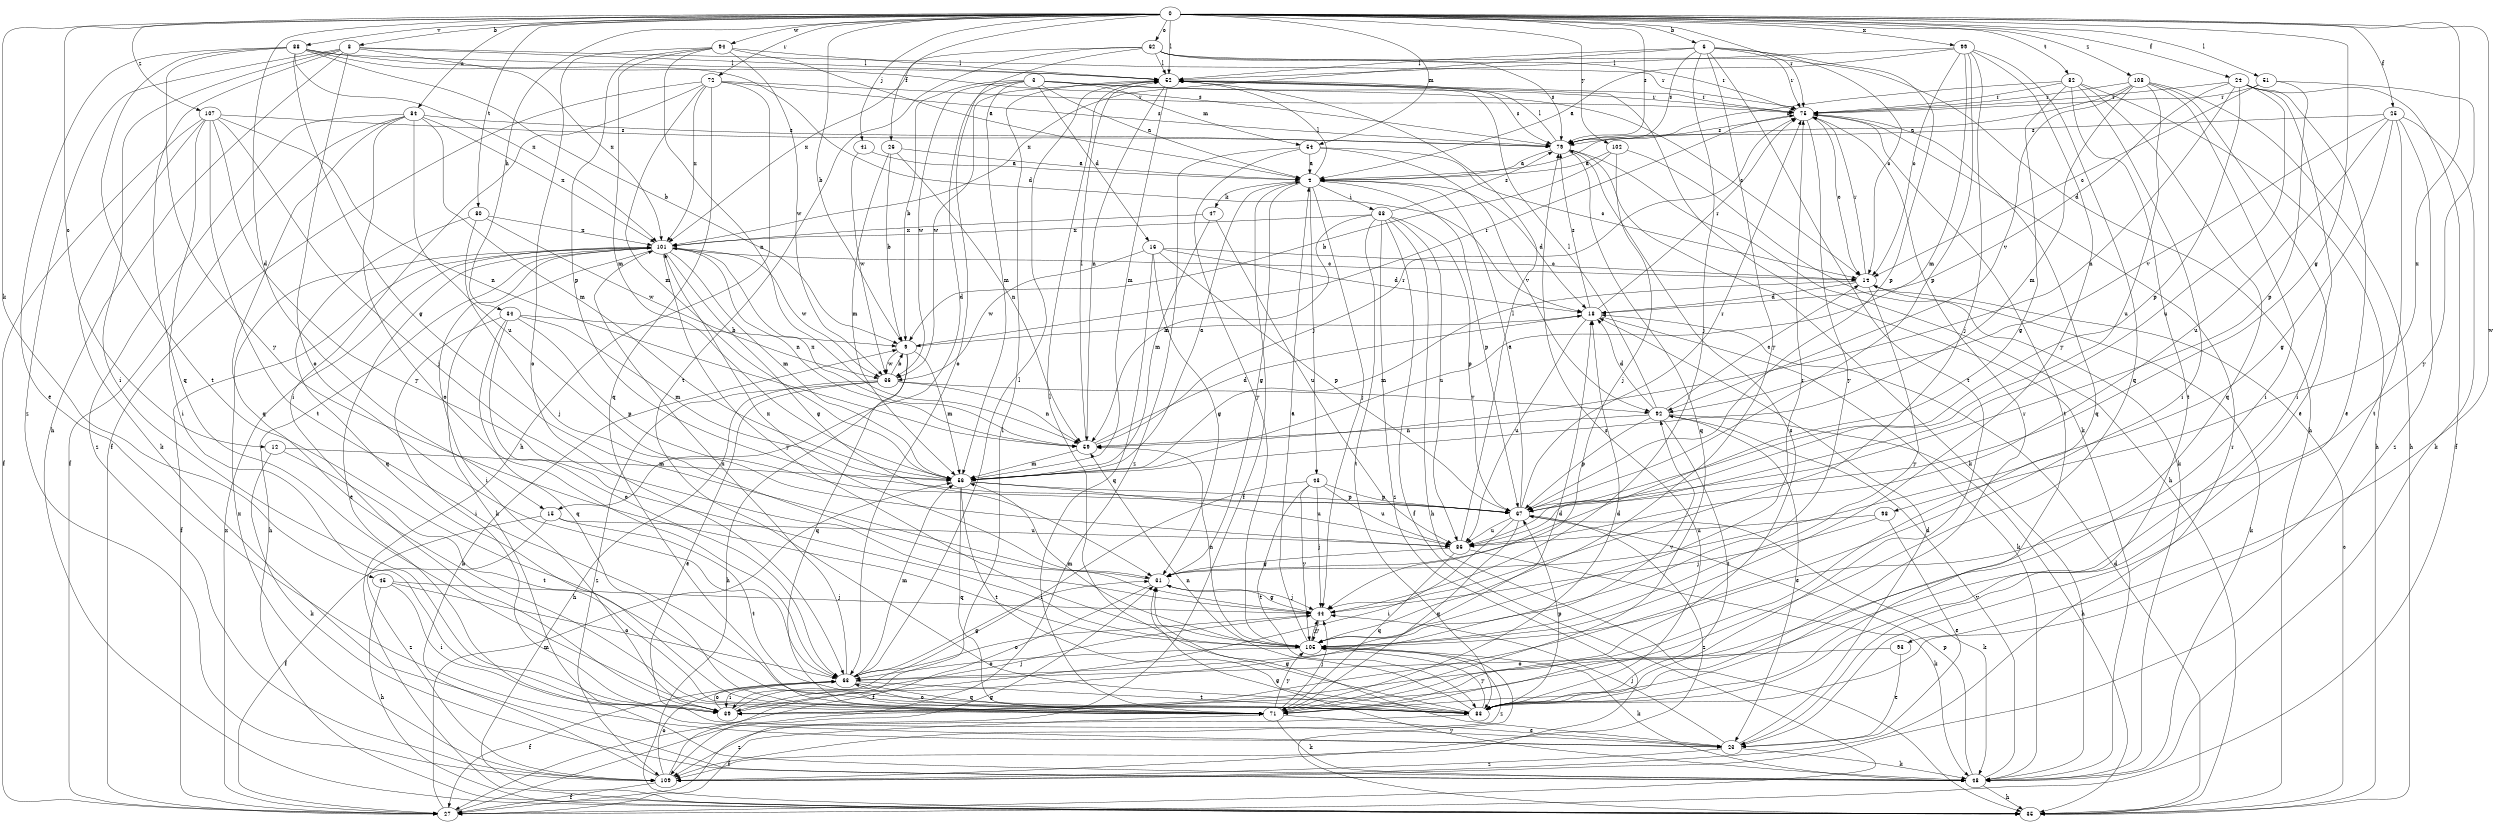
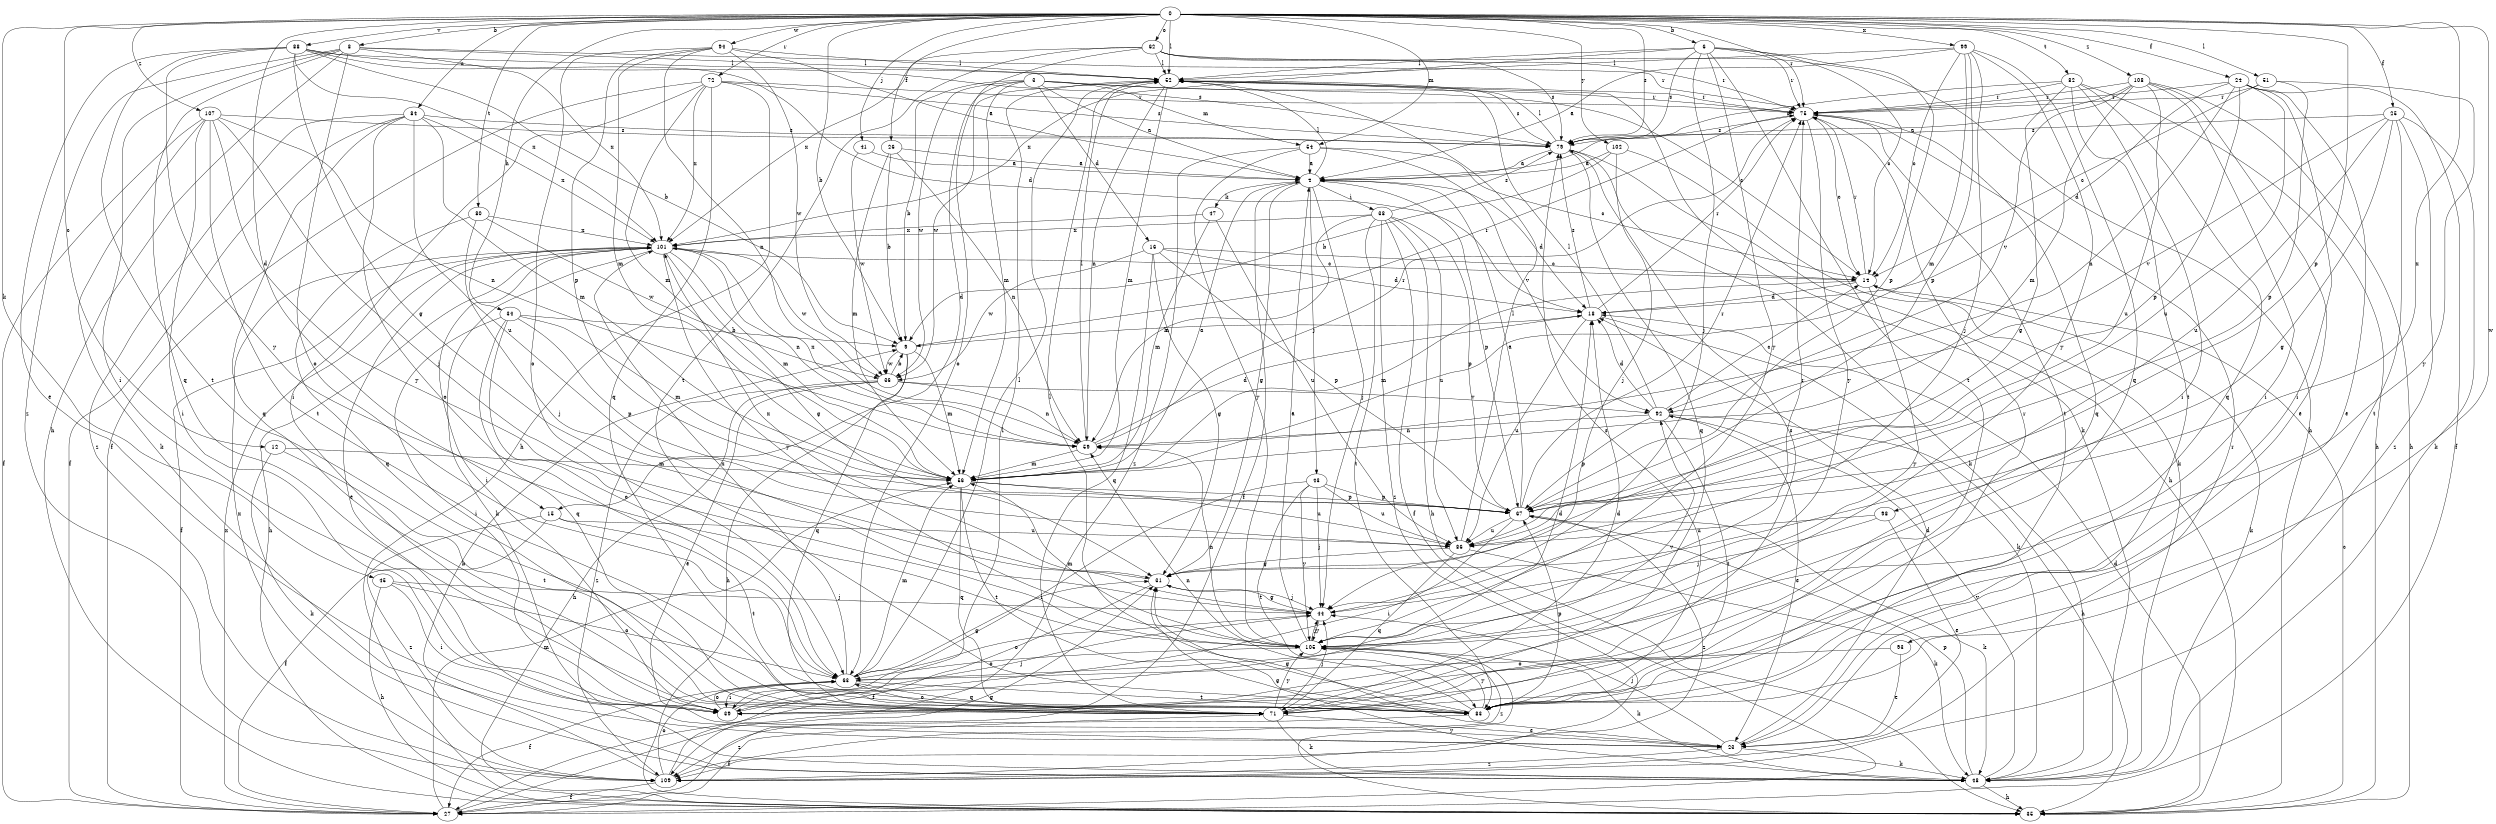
edge "0" -> "67": label "g" -> "p"
edge "67" -> "71": removed, label "q"
